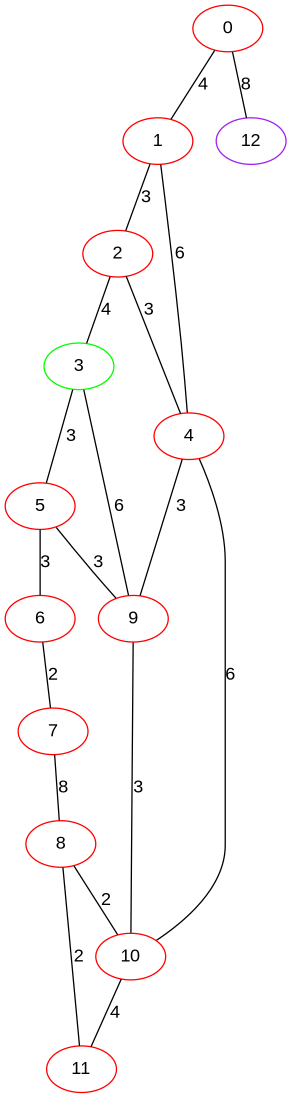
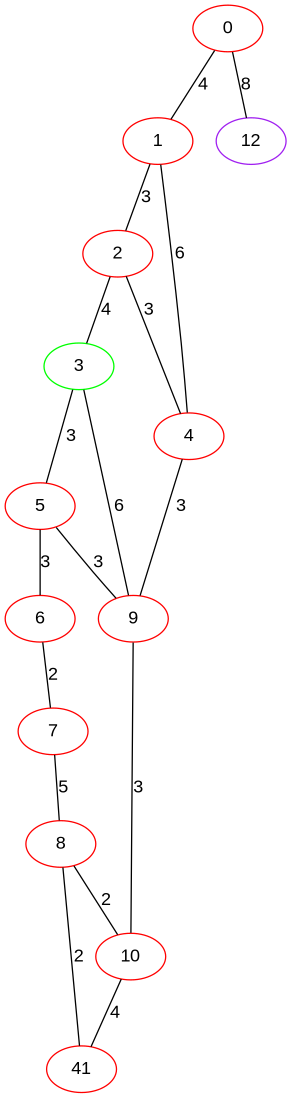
edge "4" -- "10": removed, label "6"
edge "7" -- "8": label "8" -> "5"
node "11": label "11" -> "41"
